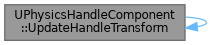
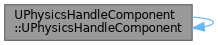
node "UPhysicsHandleComponent ::UpdateHandleTransform": label "UPhysicsHandleComponent ::UpdateHandleTransform" -> "UPhysicsHandleComponent ::UPhysicsHandleComponent"
